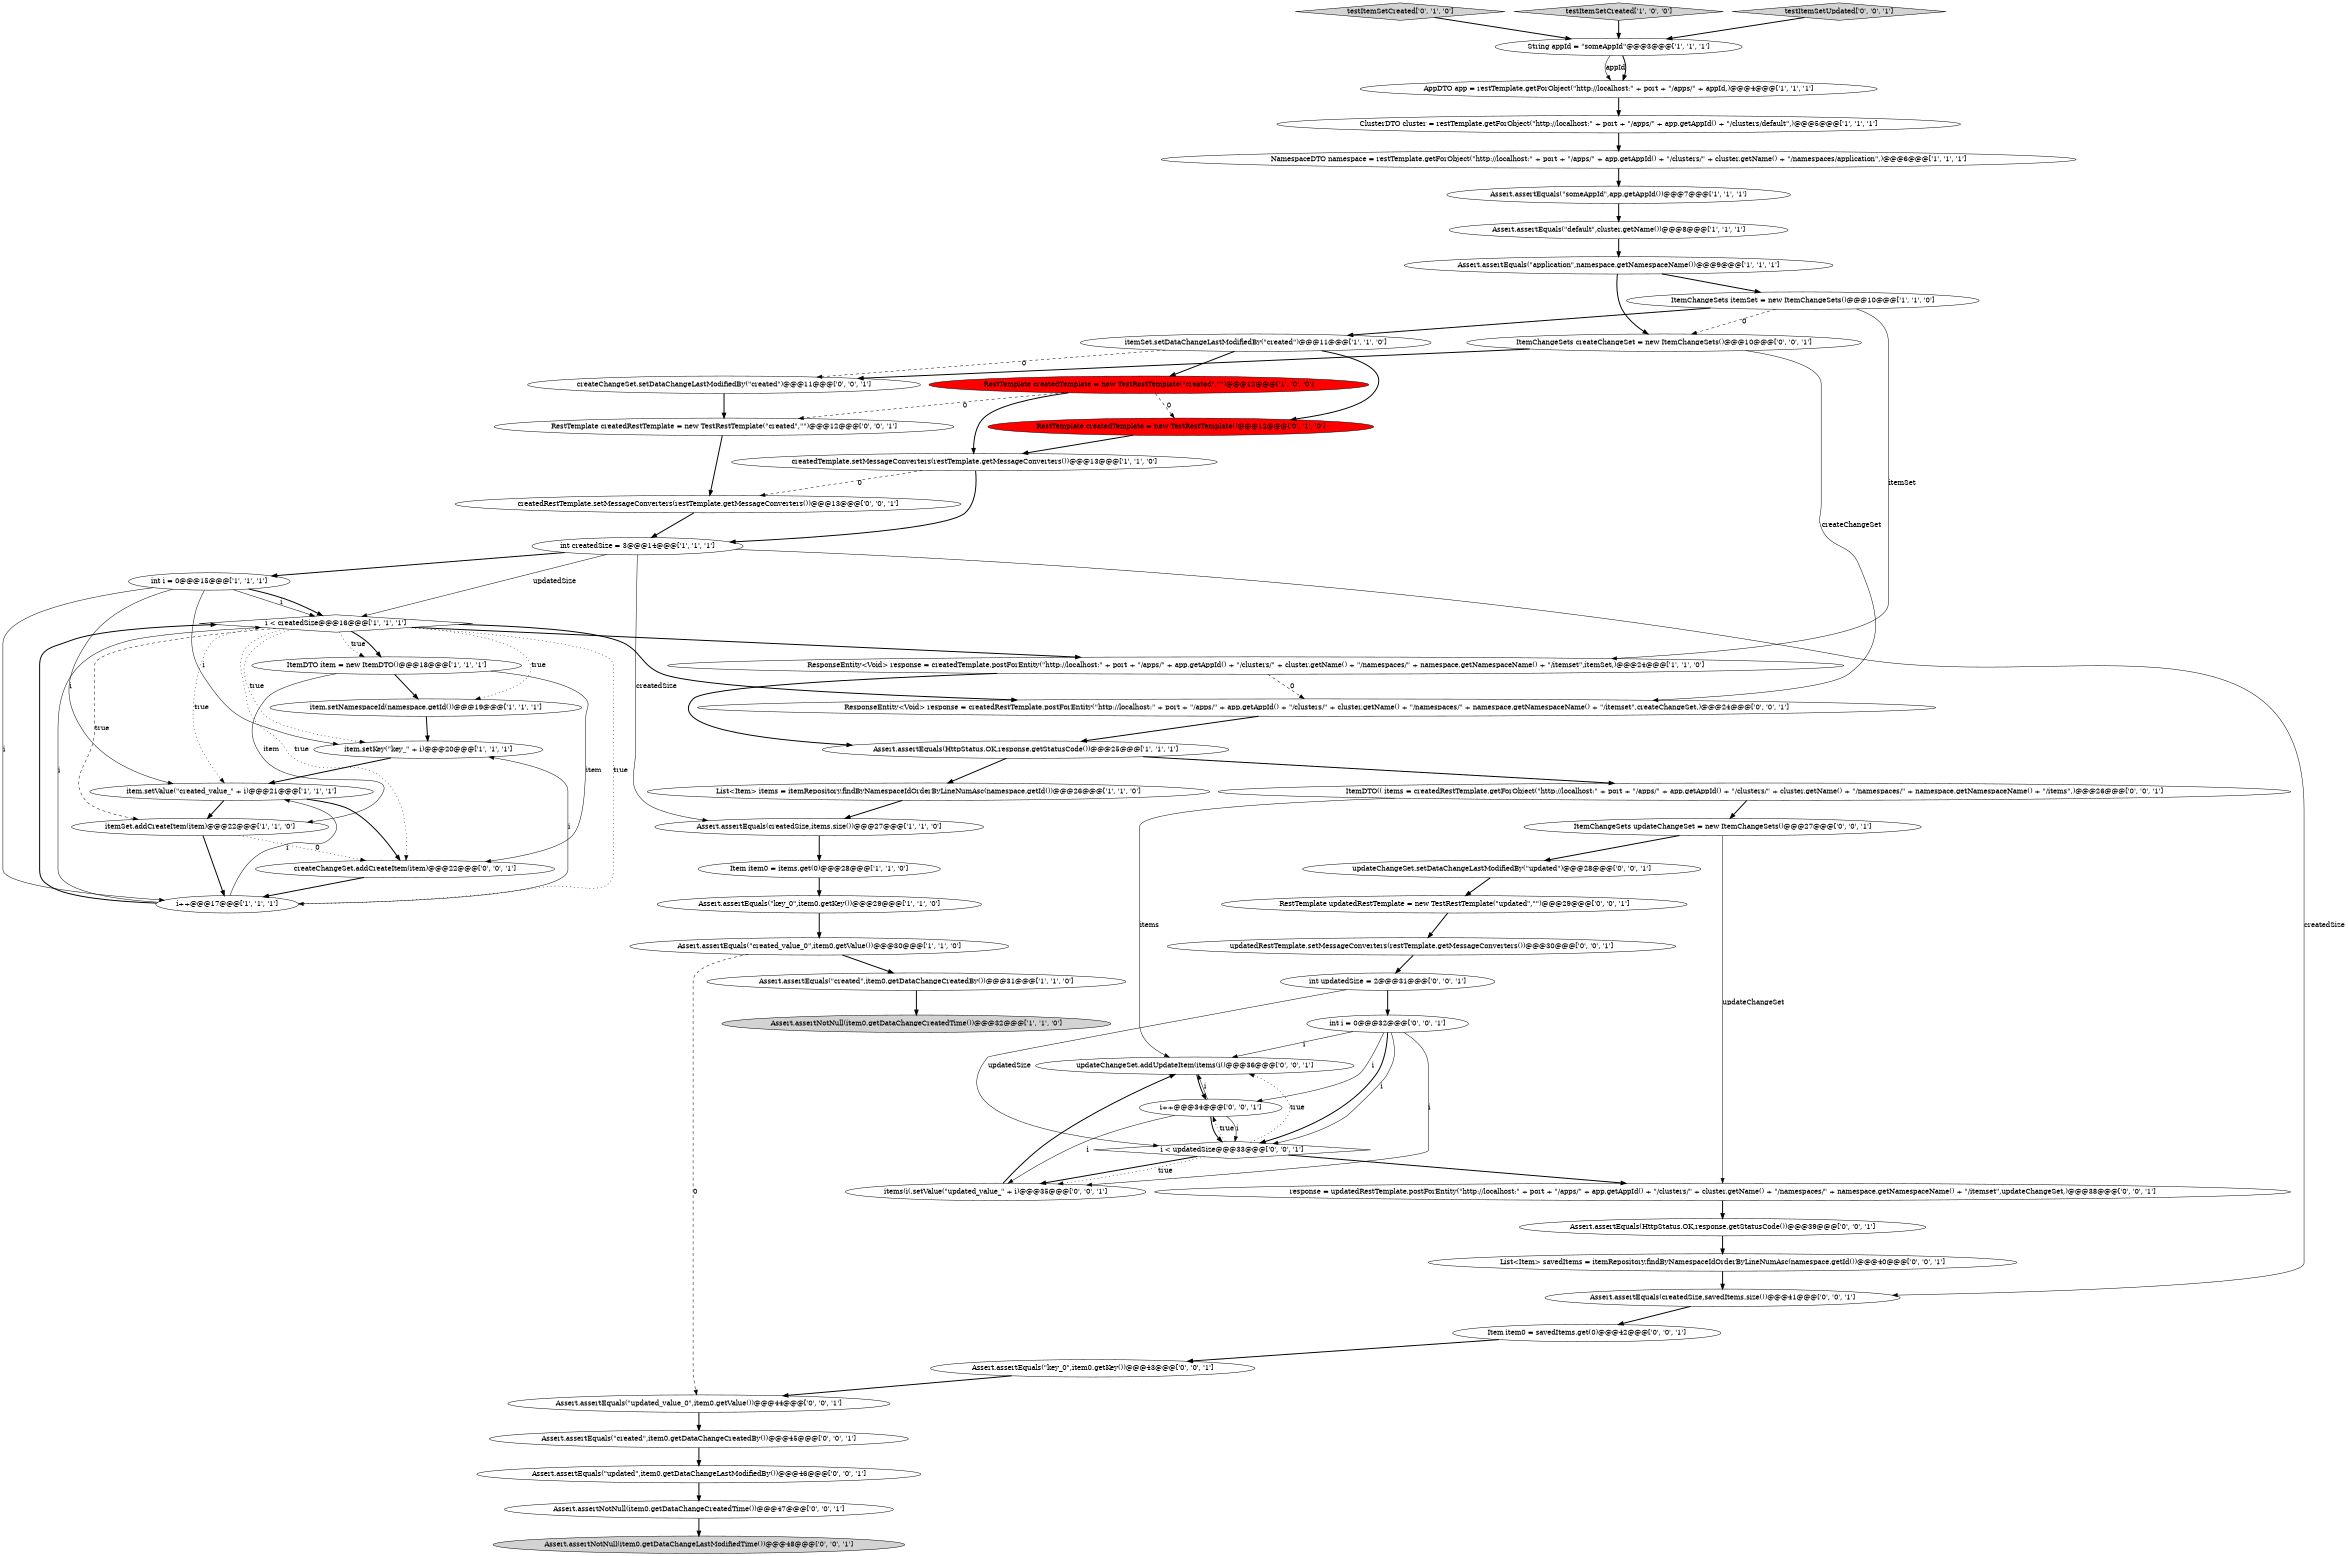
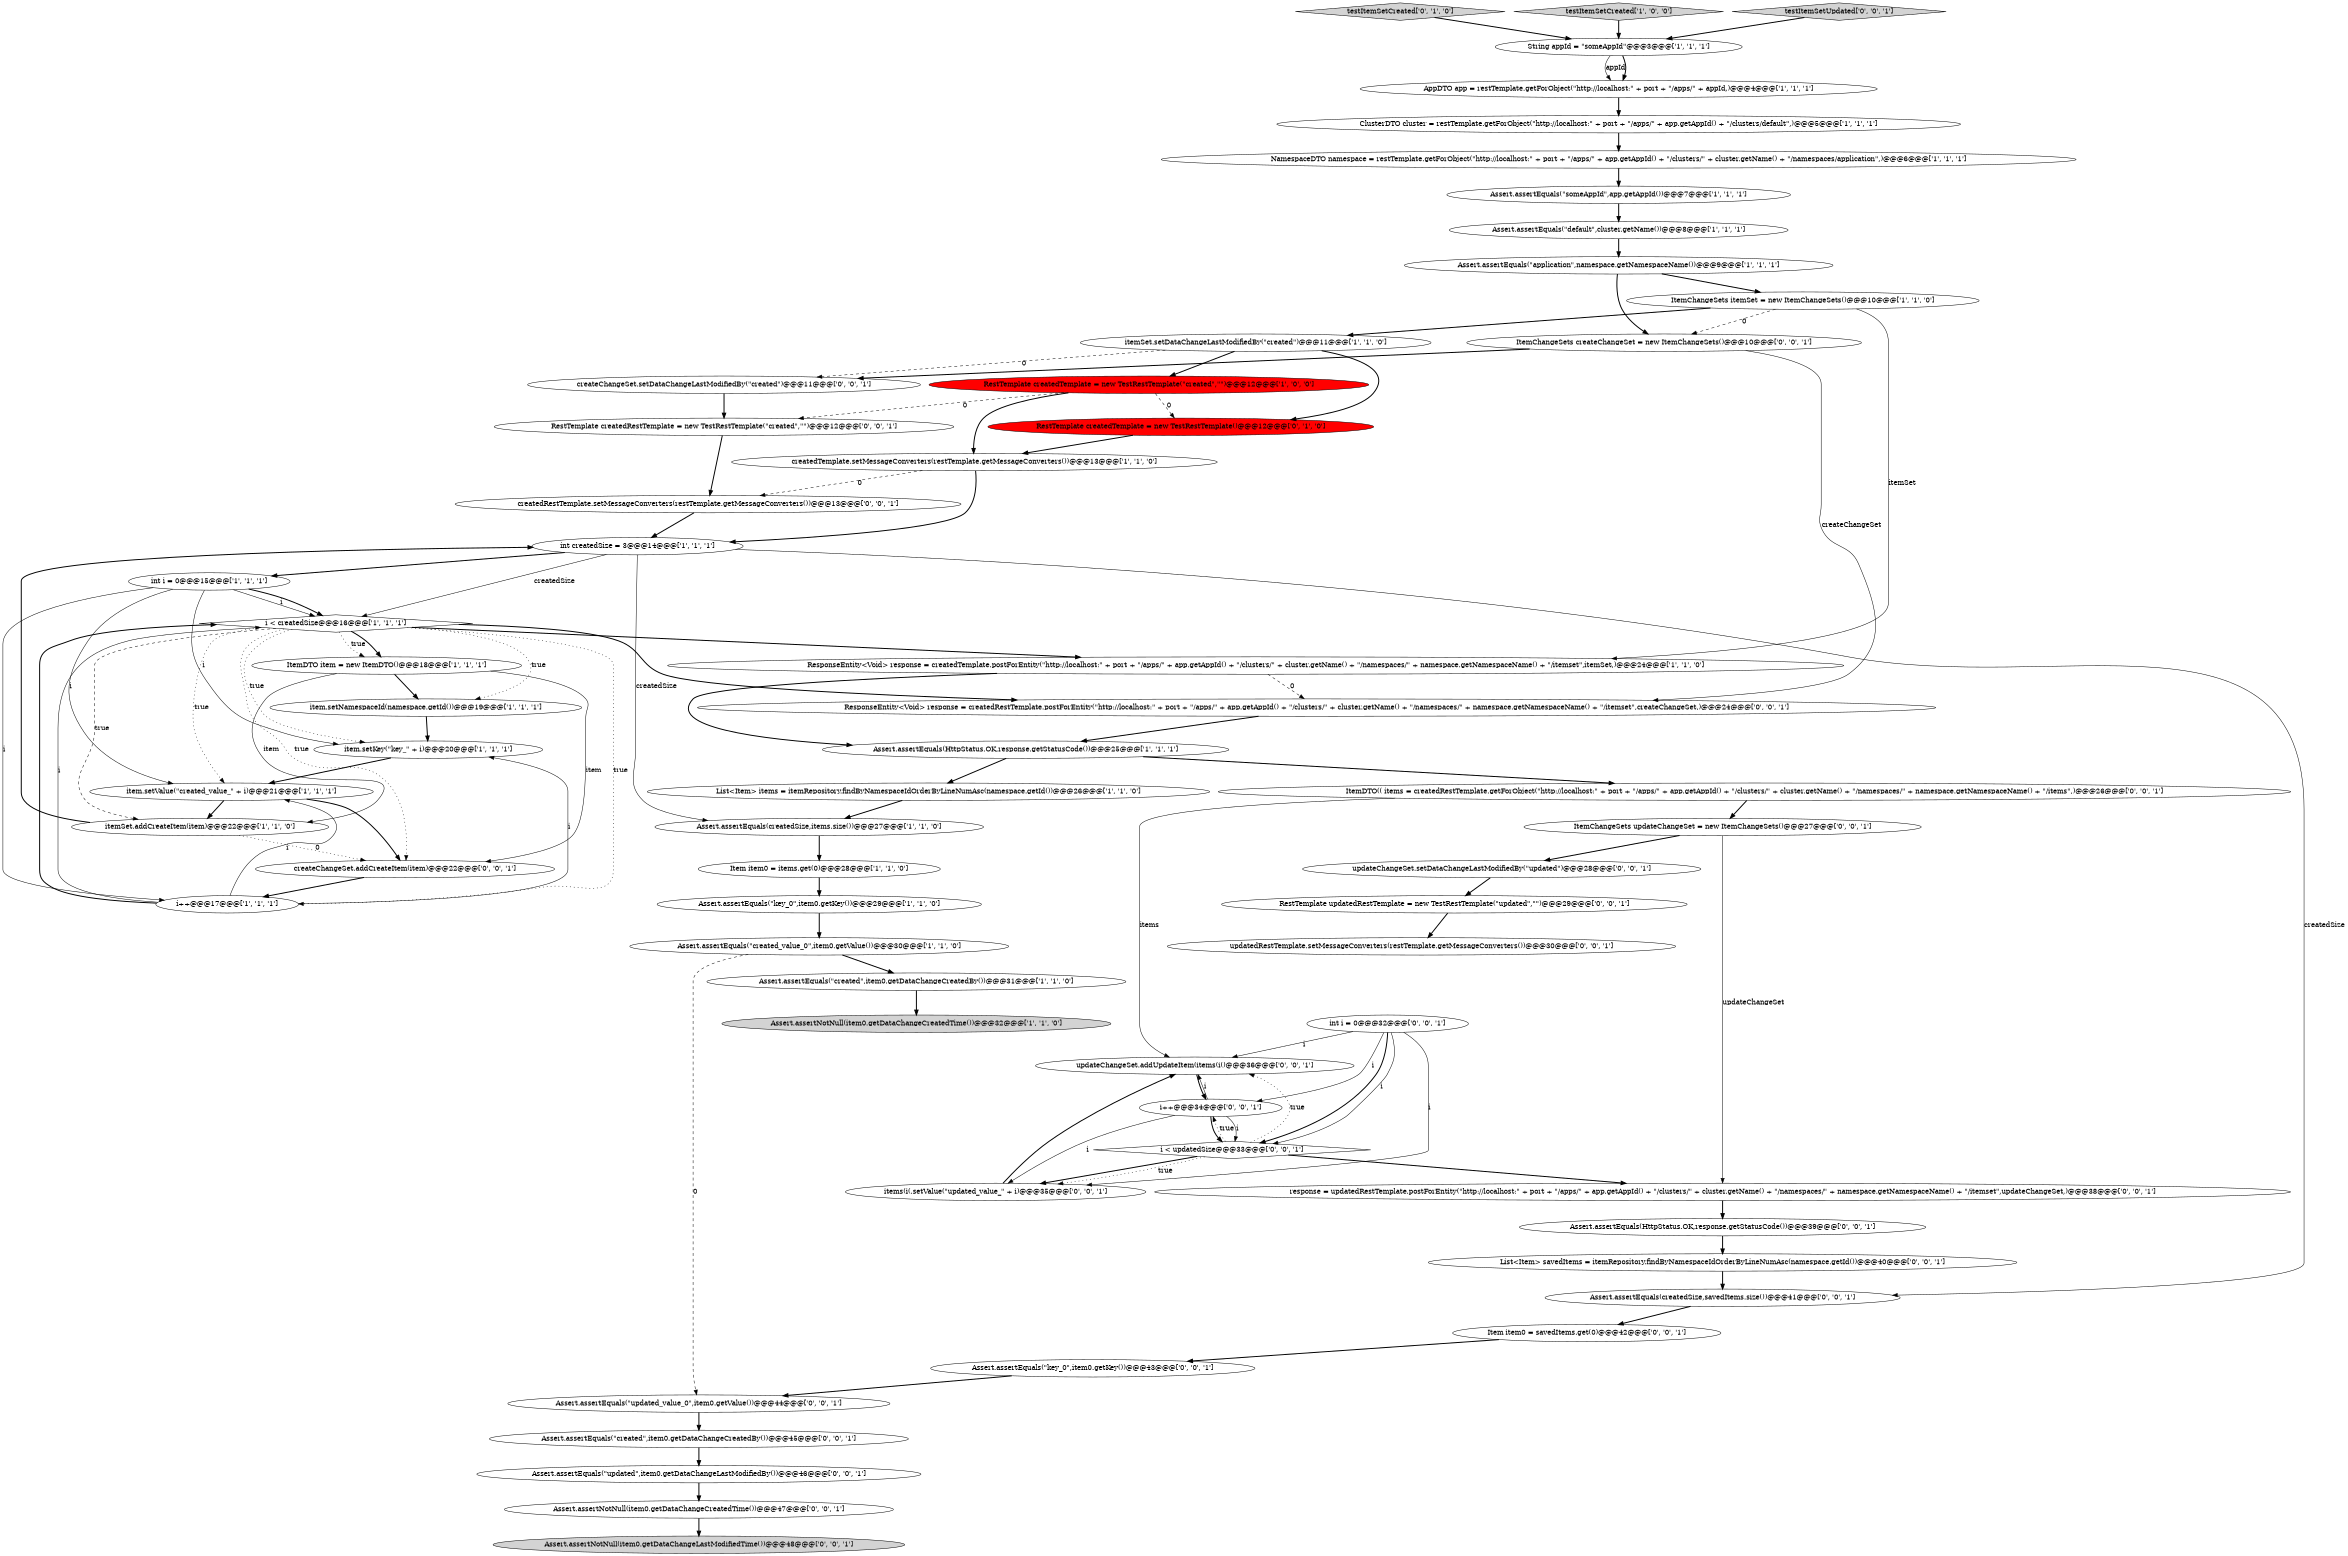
edge "int createdSize = 3@@@14@@@['1', '1', '1']" -> "i < createdSize@@@16@@@['1', '1', '1']": label "updatedSize" -> "createdSize"
edge "itemSet.addCreateItem(item)@@@22@@@['1', '1', '0']" -> "i++@@@17@@@['1', '1', '1']": now "itemSet.addCreateItem(item)@@@22@@@['1', '1', '0']" -> "int createdSize = 3@@@14@@@['1', '1', '1']"
node "int updatedSize = 2@@@31@@@['0', '0', '1']": removed
